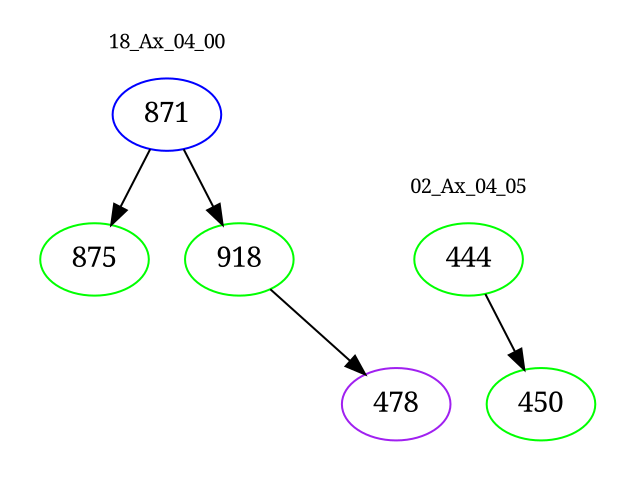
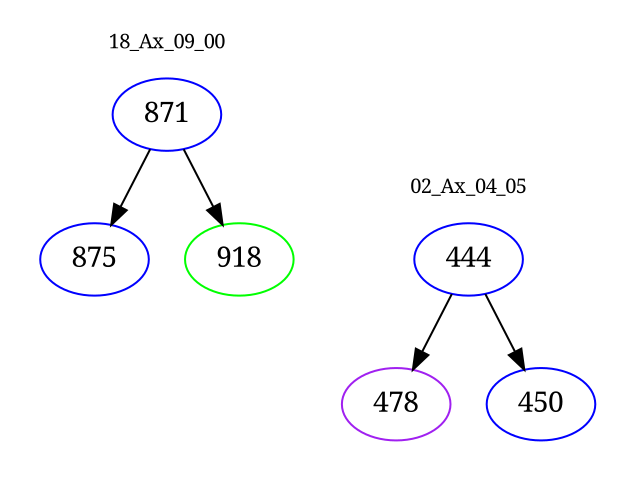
cluster "18_Ax_04_00": label "18_Ax_04_00" -> "18_Ax_09_00"
node "875": color green -> blue
node "444": color green -> blue
edge "918" -> "478": now "444" -> "478"
node "450": color green -> blue
